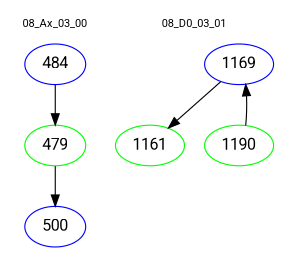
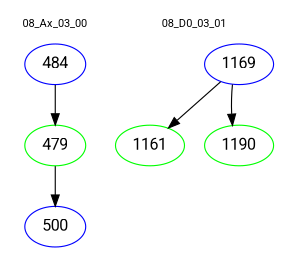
edge "1190" -> "1169": reversed
